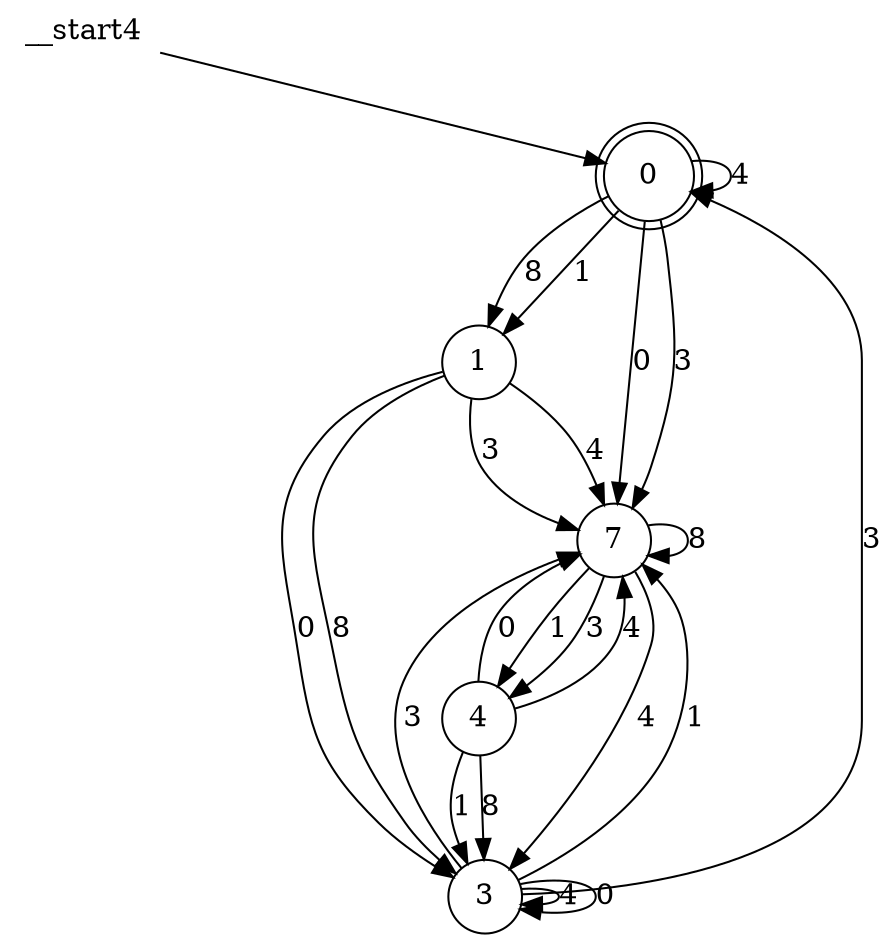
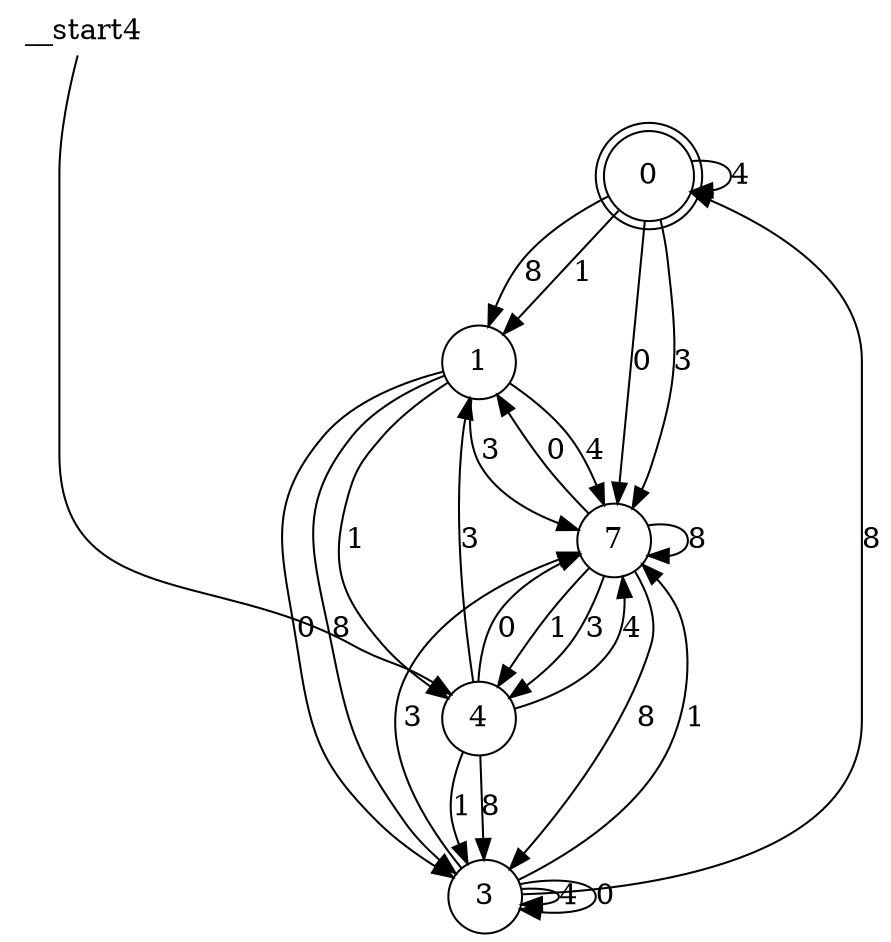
edge "__start4" -> "0": now "__start4" -> "4"
edge "7" -> "1": added, label "0"
edge "1" -> "4": added, label "1"
edge "3" -> "0": label "3" -> "8"
edge "4" -> "1": added, label "3"
edge "7" -> "3": label "4" -> "8"
